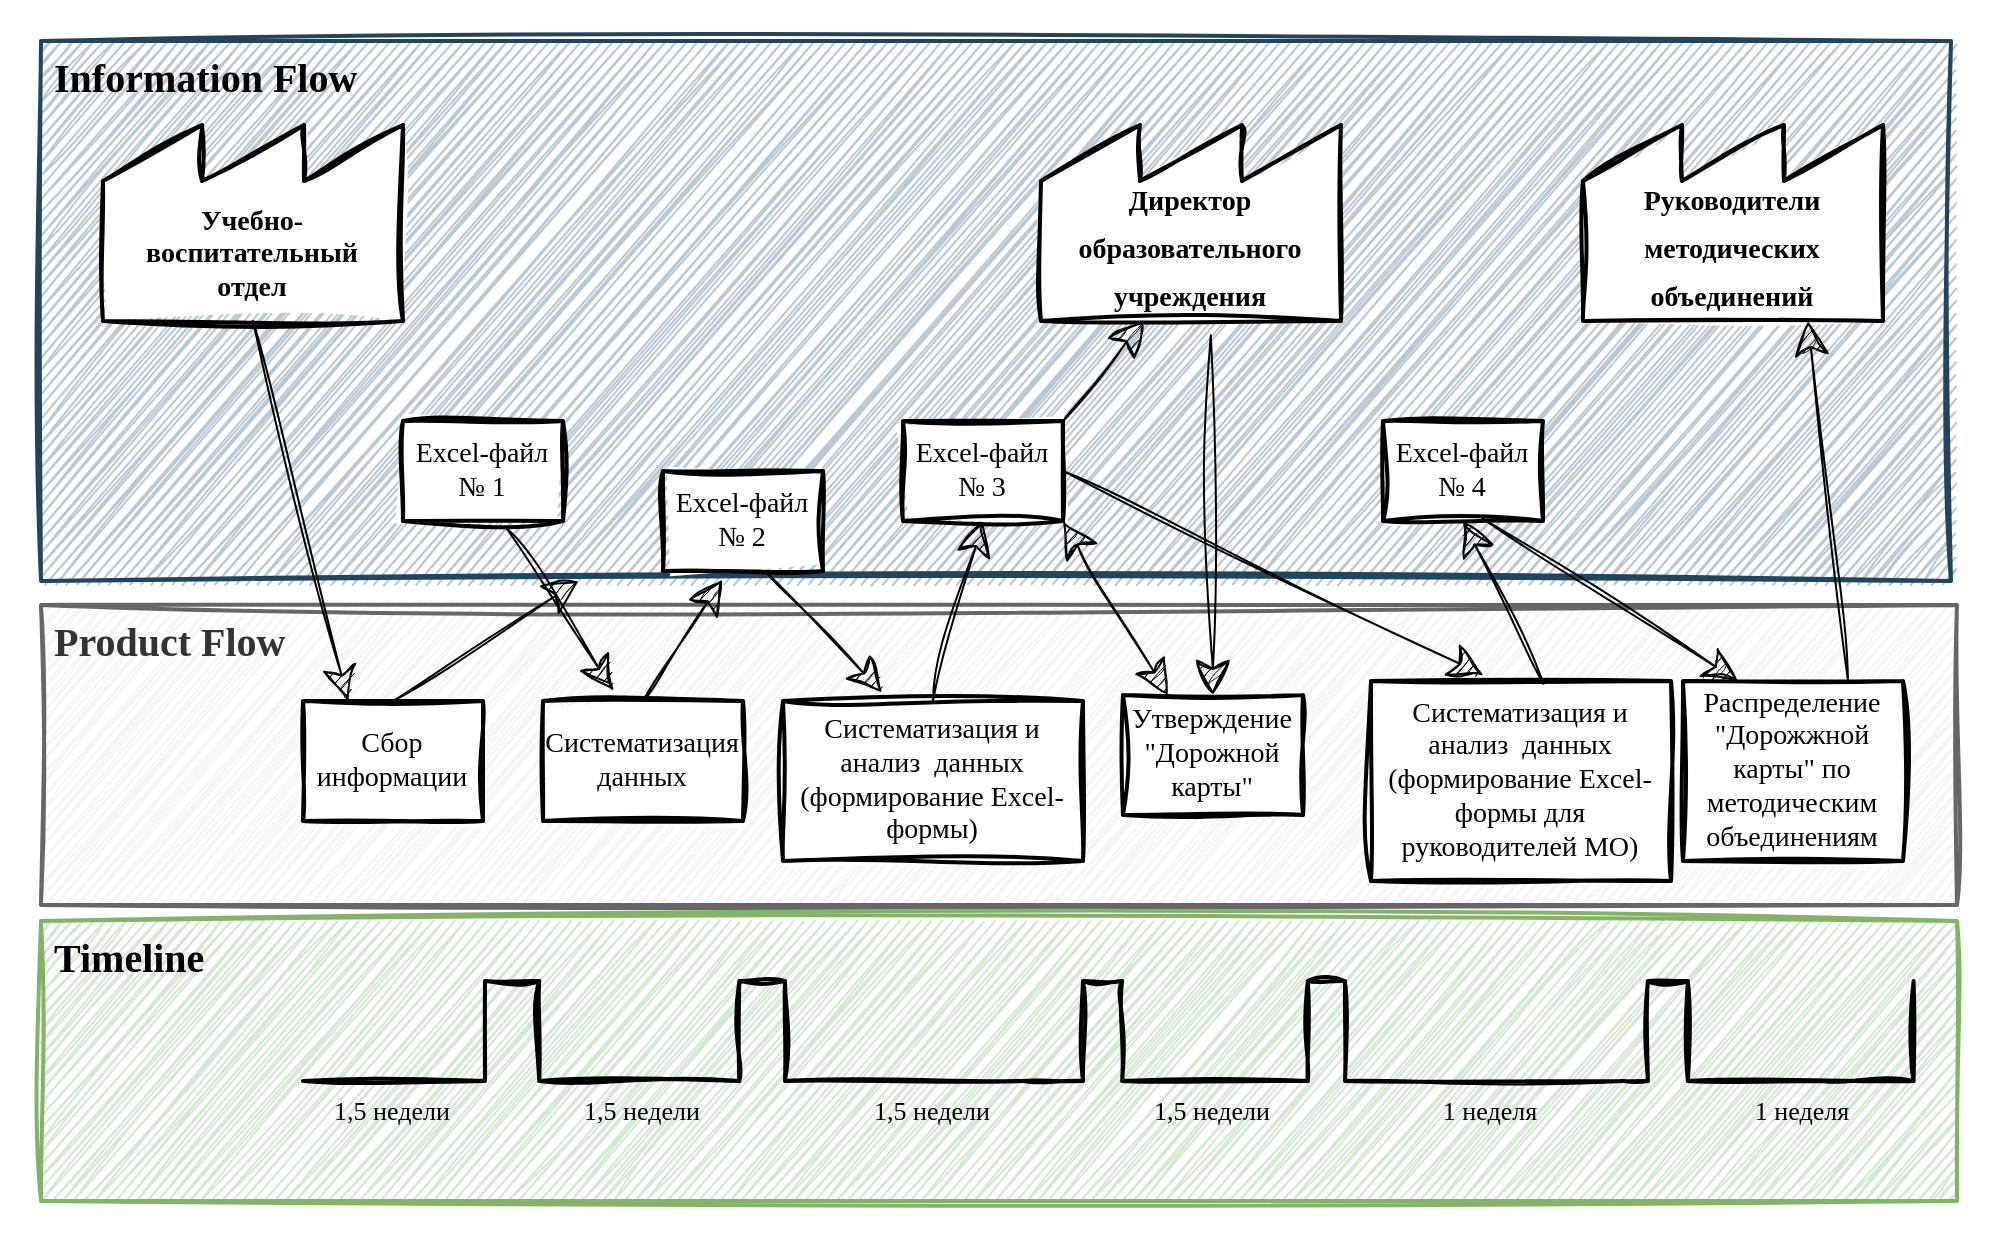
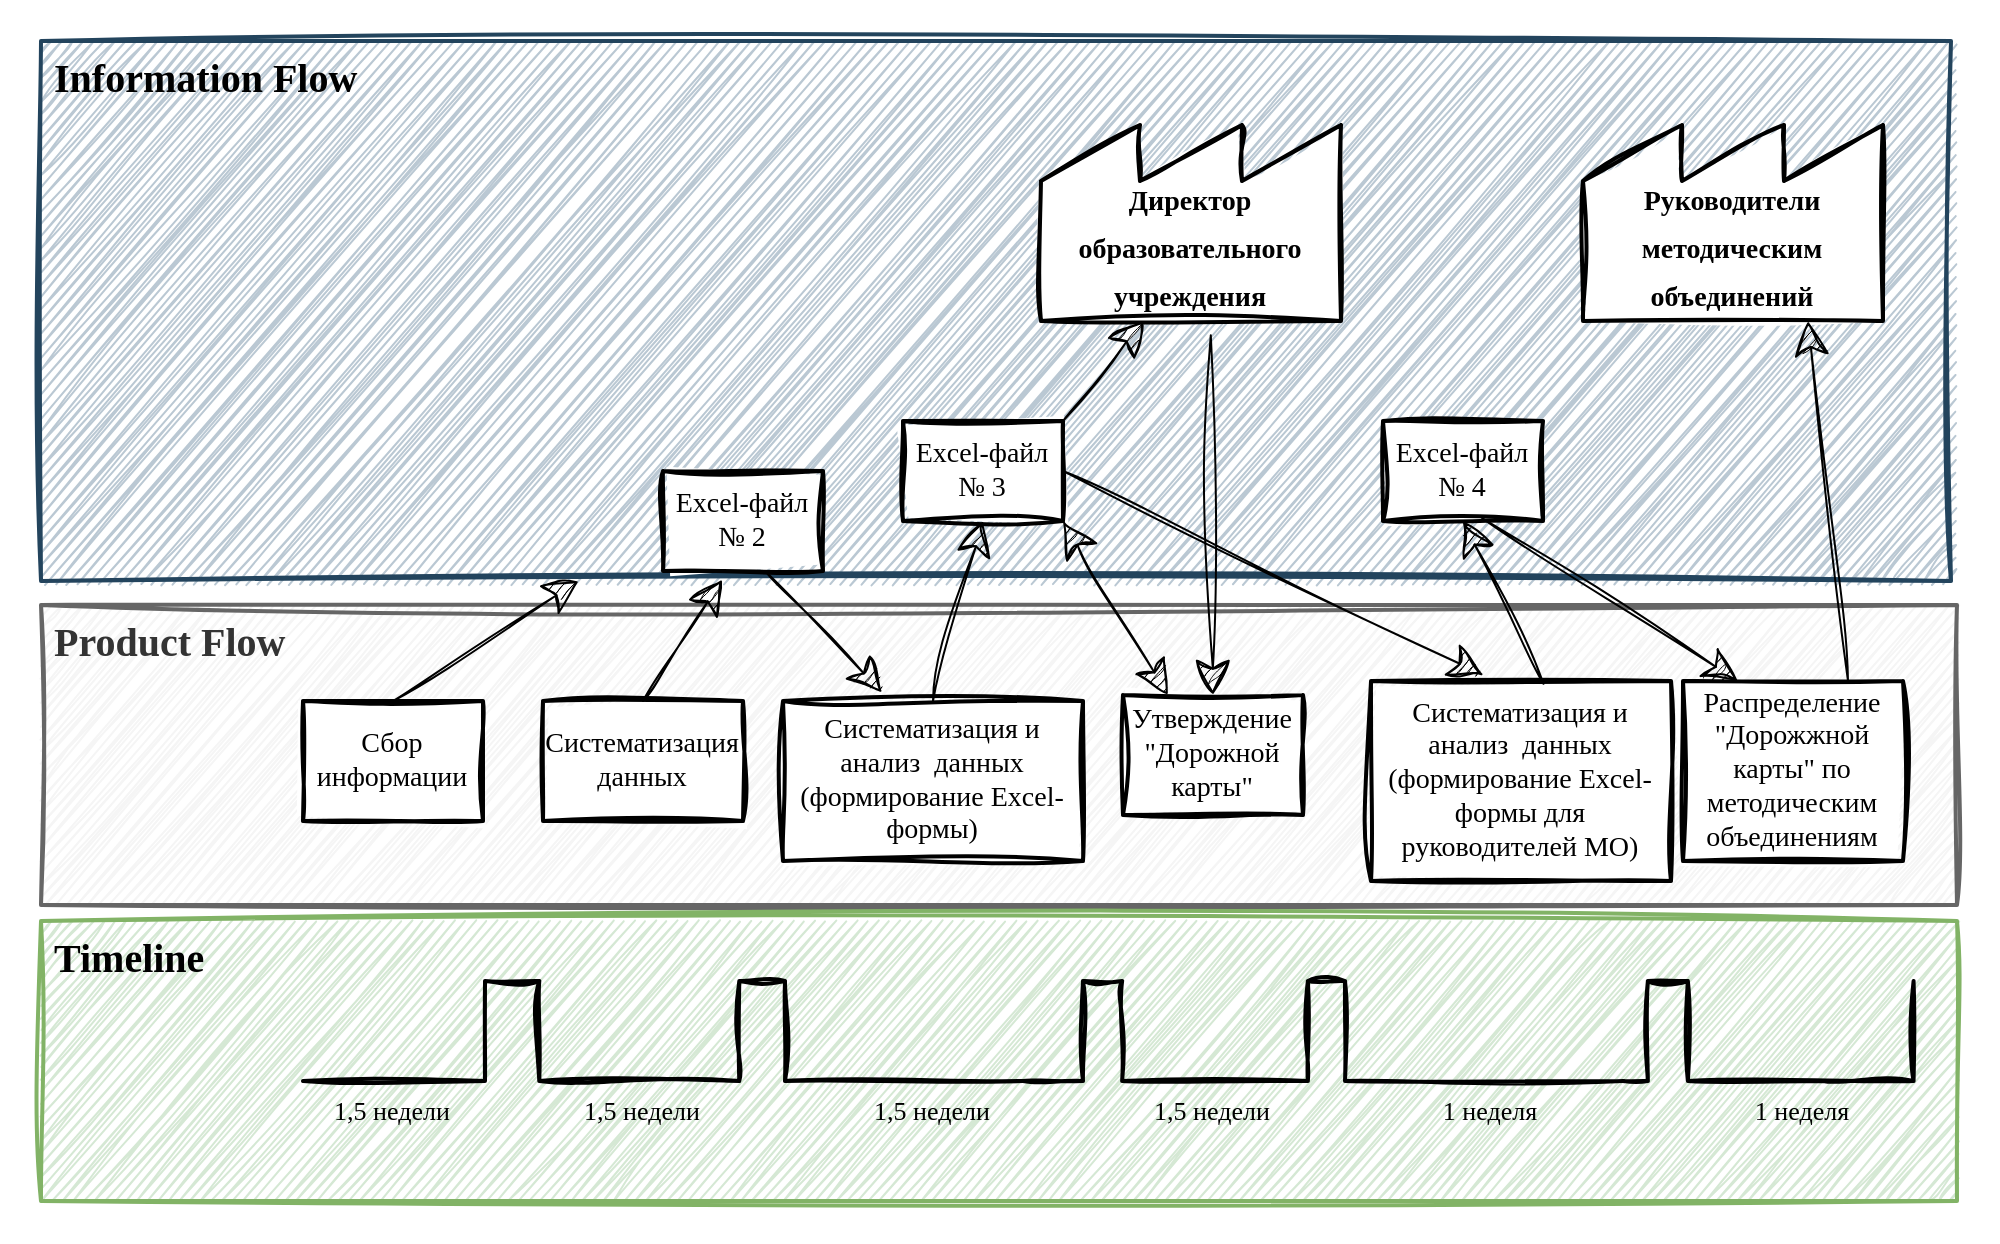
node "Учебно-воспитательный отдел": removed
node "Руководители методических объединений": label "Руководители методических объединений" -> "Руководители методическим объединений"
node "Excel-файл № 1": removed
edge "Учебно-воспитательный отдел" -> "Сбор информации": removed
edge "Excel-файл № 1" -> "Систематизация данных": removed
